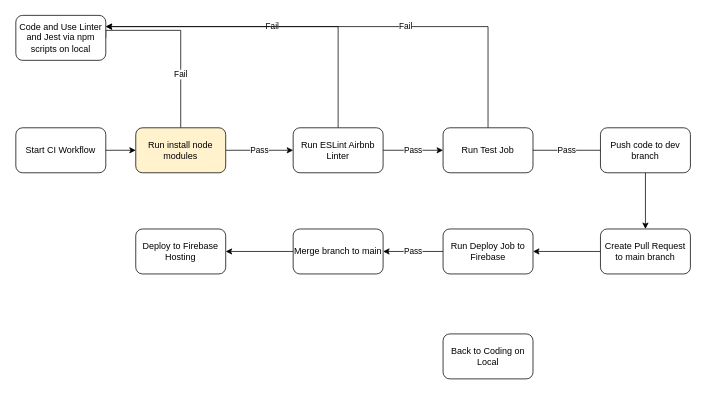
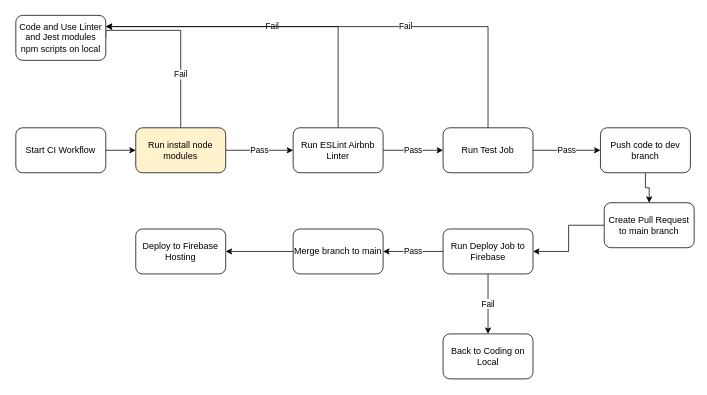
node "Code and Use Linter and Jest via npm scripts on local": label "Code and Use Linter and Jest via npm scripts on local" -> "Code and Use Linter and Jest modules npm scripts on local"
edge "Run Test Job" -- "Push code to dev branch": arrowhead none -> classic
node "Create Pull Request to main branch": moved (645, 252) -> (649, 225)
edge "Run Deploy Job to Firebase" -> "Back to Coding on Local": added, label "Fail"
